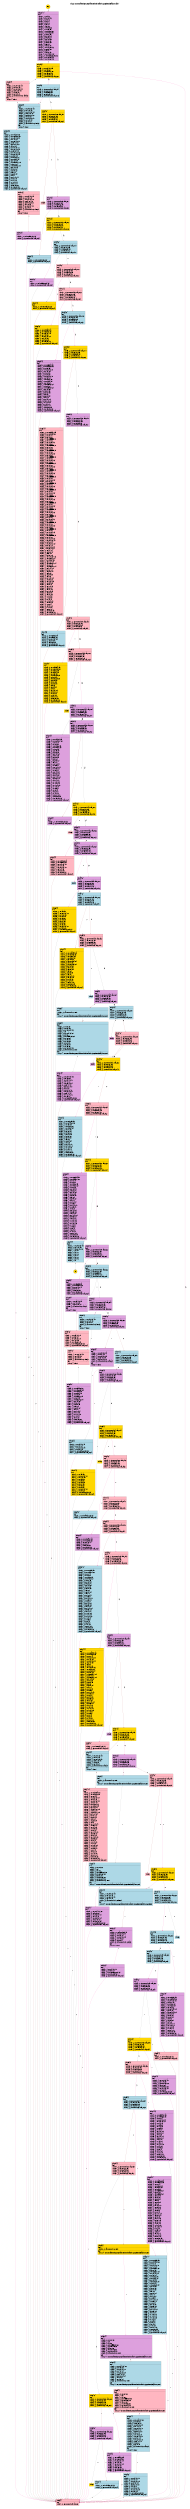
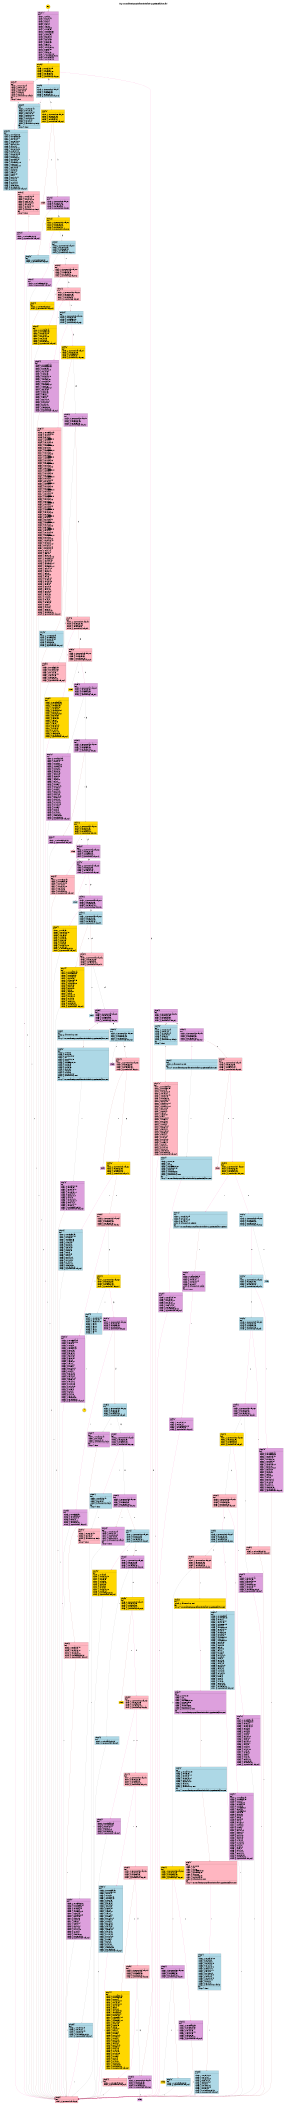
node "0x4023a3 [36]": added
edge "0x401ccb [28]" -> "0x401ce7 [28]": reversed
node "0x401ce7 [28]": fillcolor gold -> plum
